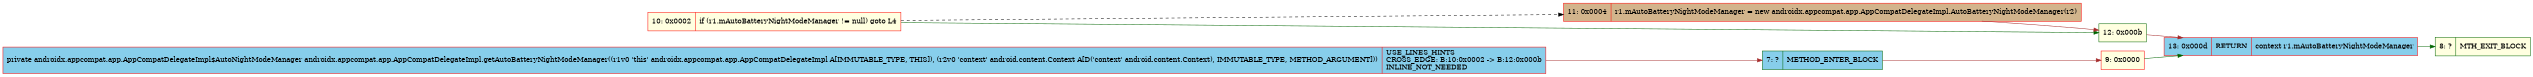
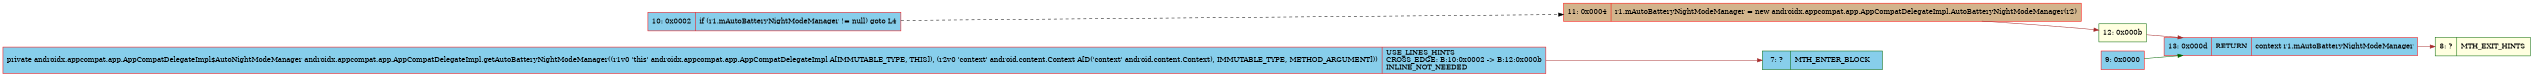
node "10: 0x0002": fillcolor lightyellow -> skyblue
edge "10: 0x0002" -> "12: 0x000b": removed
node "8: ?": text "MTH_EXIT_BLOCK" -> "MTH_EXIT_HINTS"
edge "13: 0x000d" -> "8: ?": color darkgreen -> brown
node "7: ?": text "METHOD_ENTER_BLOCK" -> "MTH_ENTER_BLOCK"
edge "7: ?" -> "9: 0x0000": removed
node "9: 0x0000": fillcolor lightyellow -> skyblue
